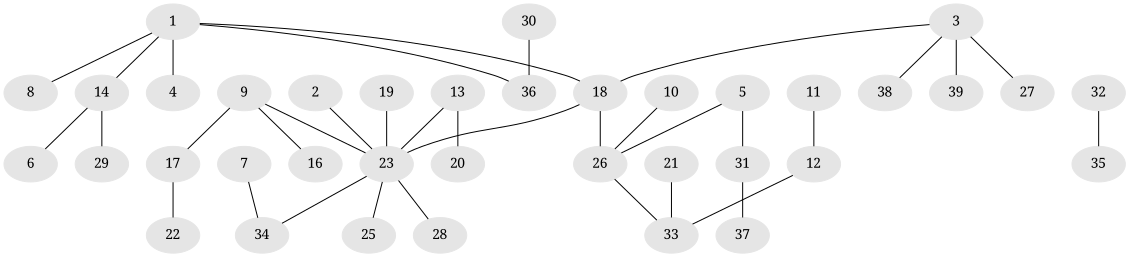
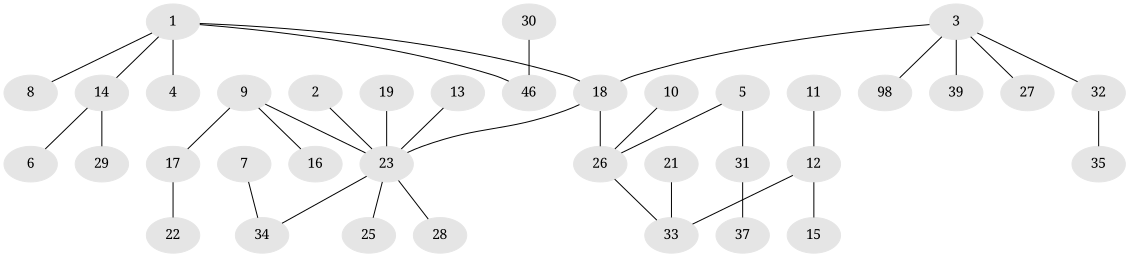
edge "3" -- "32": added
node "36": label "36" -> "46"
node "38": label "38" -> "98"
node "20": removed
node "15": added
